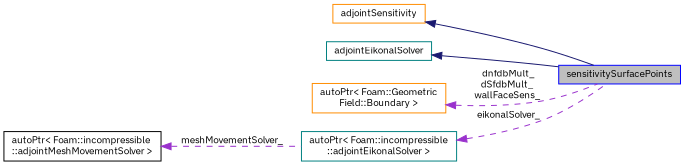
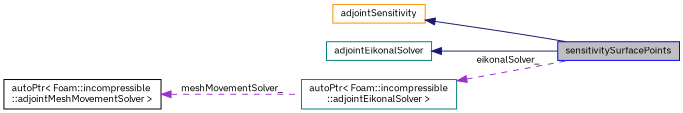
node "autoPtr< Foam::Geometric Field::Boundary >": removed
